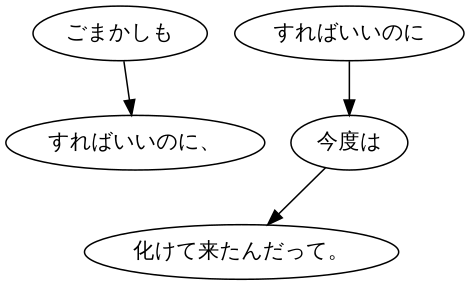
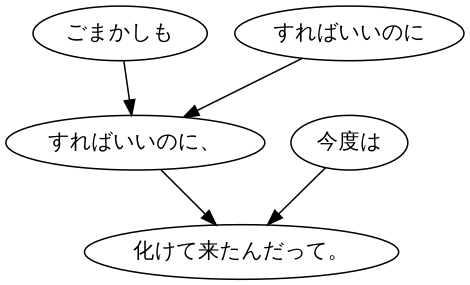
edge "すればいいのに" -> "今度は": now "すればいいのに" -> "すればいいのに、"
edge "すればいいのに、" -> "化けて来たんだって。": added
